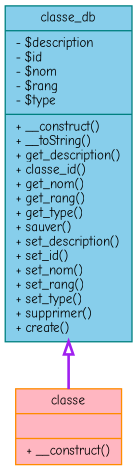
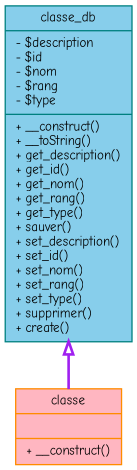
node "classe_db": text "+ classe_id()" -> "+ get_id()"
